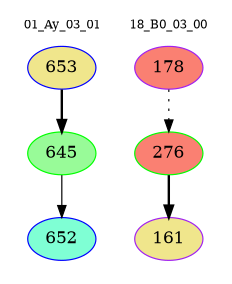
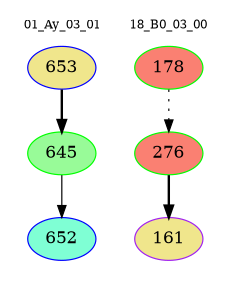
node "178": color purple -> green
